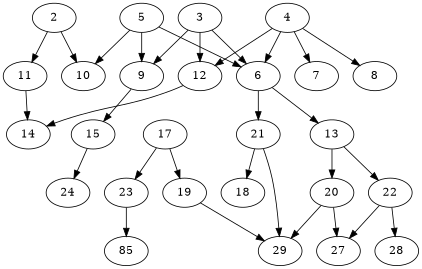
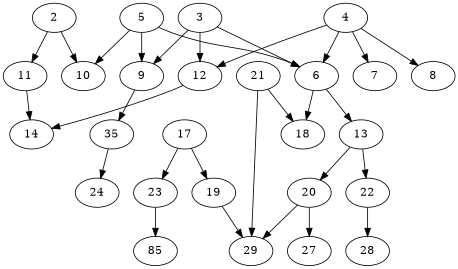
edge "6" -> "21": now "6" -> "18"
node "15": label "15" -> "35"
edge "22" -> "27": removed
